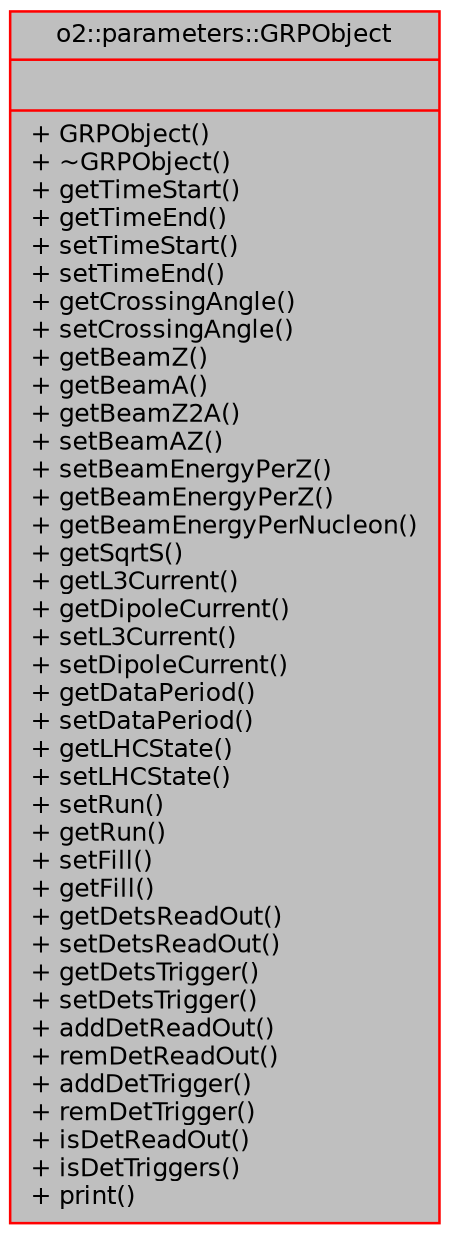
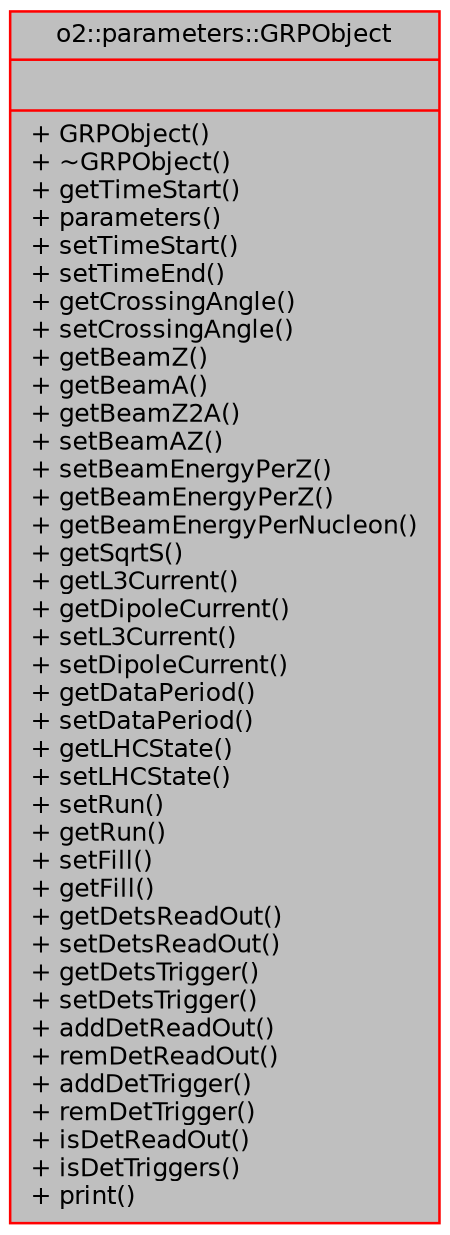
node "o2::parameters::GRPObject": text "+ getTimeEnd()" -> "+ parameters()"
